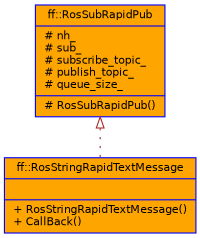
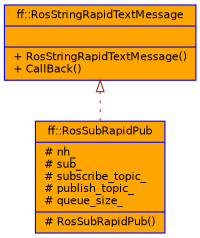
edge "ff::RosStringRapidTextMessage" -> "ff::RosSubRapidPub": reversed
